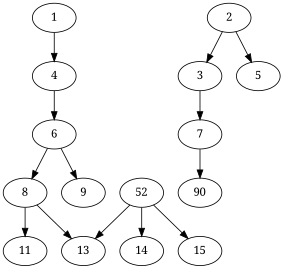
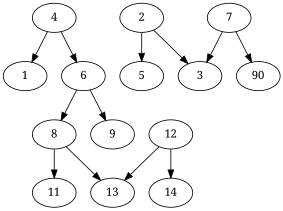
edge "1" -> "4": reversed
edge "3" -> "7": reversed
node "52": label "52" -> "12"
node "15": removed
